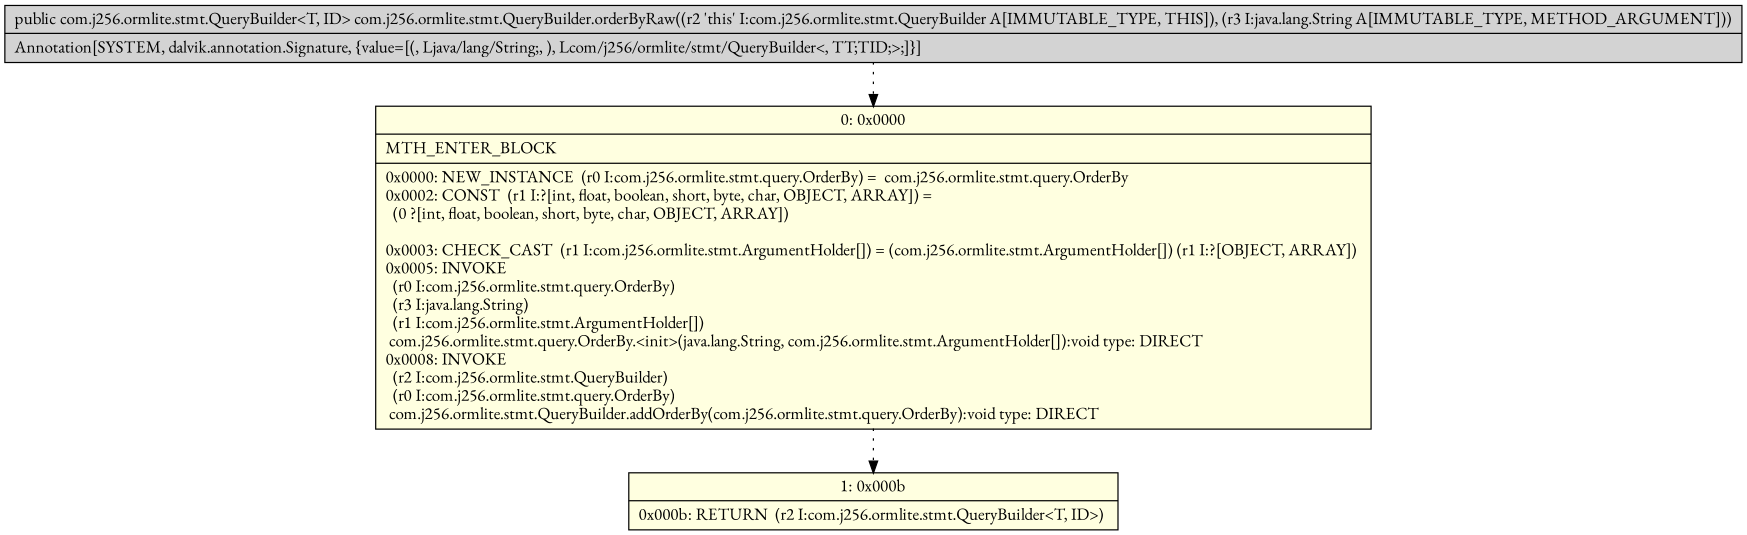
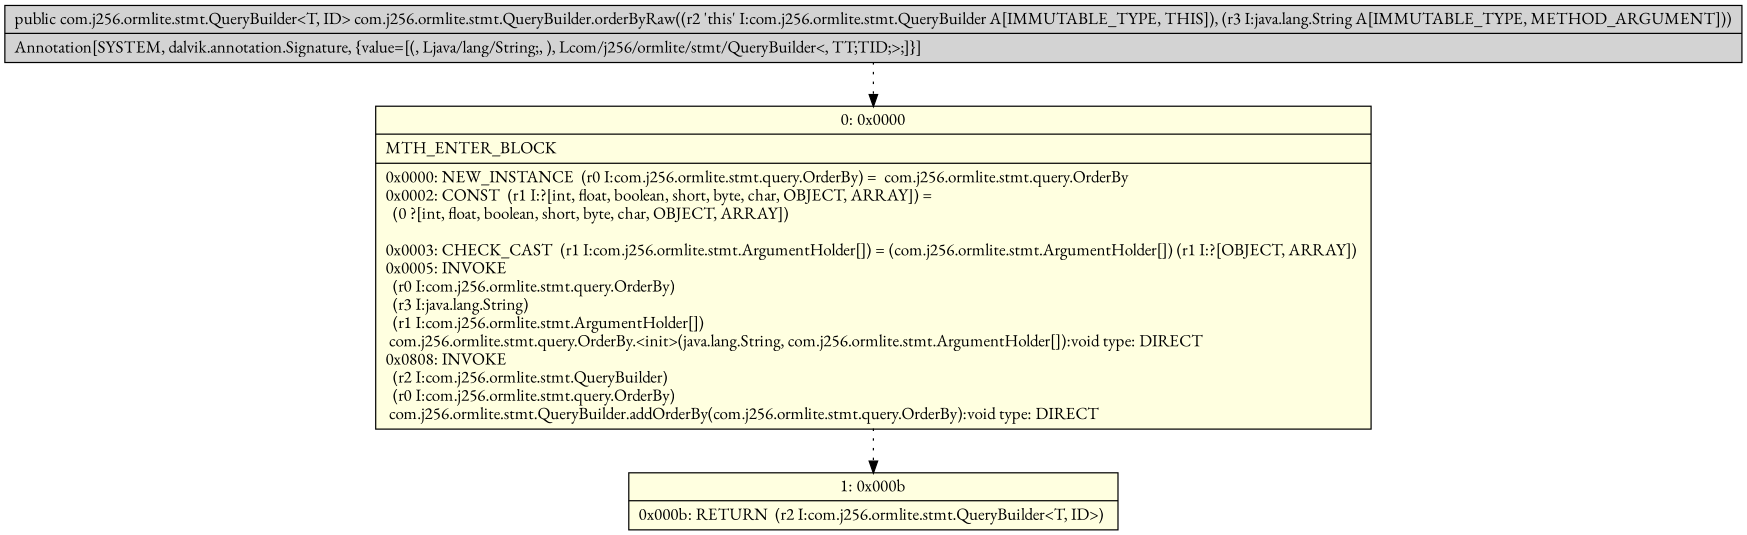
node "0: 0x0000": text "0x0008: INVOKE" -> "0x0808: INVOKE"
